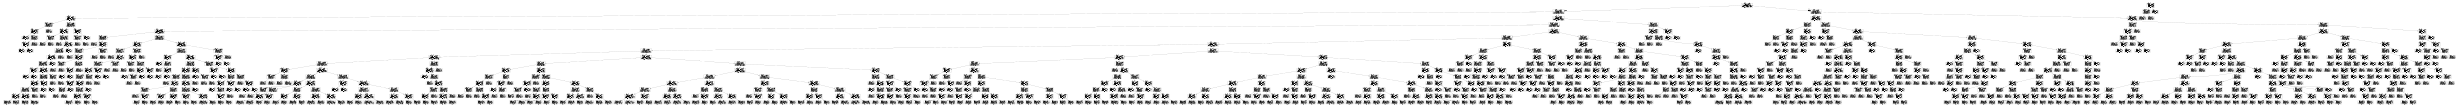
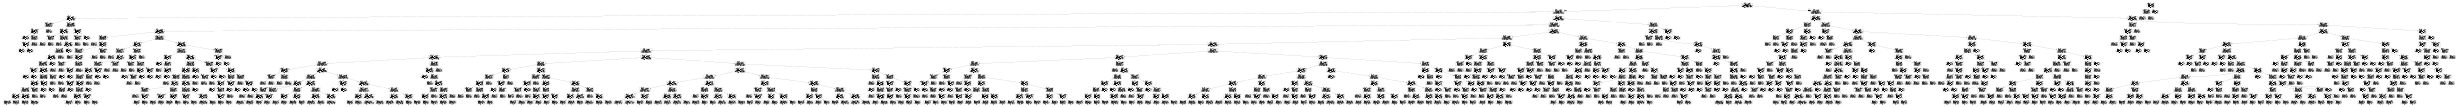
node "gini = 0.446 samples = 125 value = [83, 42]": removed
